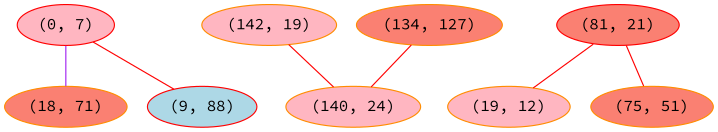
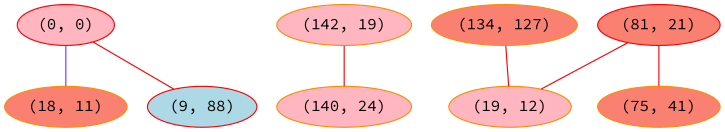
node "(0, 7)": label "(0, 7)" -> "(0, 0)"
edge "(134, 127)" -- "(140, 24)": now "(134, 127)" -- "(19, 12)"
node "(18, 71)": label "(18, 71)" -> "(18, 11)"
node "(75, 51)": label "(75, 51)" -> "(75, 41)"
